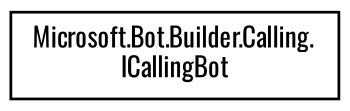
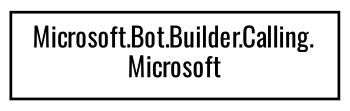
node "Microsoft.Bot.Builder.Calling. ICallingBot": label "Microsoft.Bot.Builder.Calling. ICallingBot" -> "Microsoft.Bot.Builder.Calling. Microsoft"
